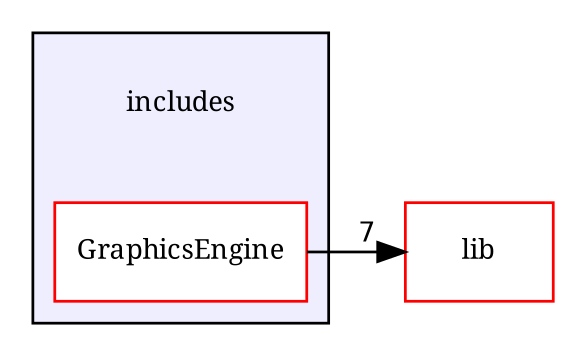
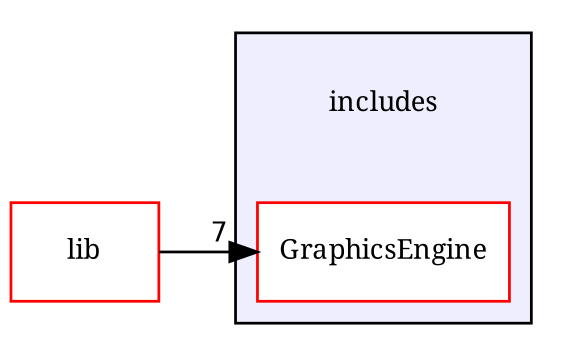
edge "GraphicsEngine" -> "lib": reversed
